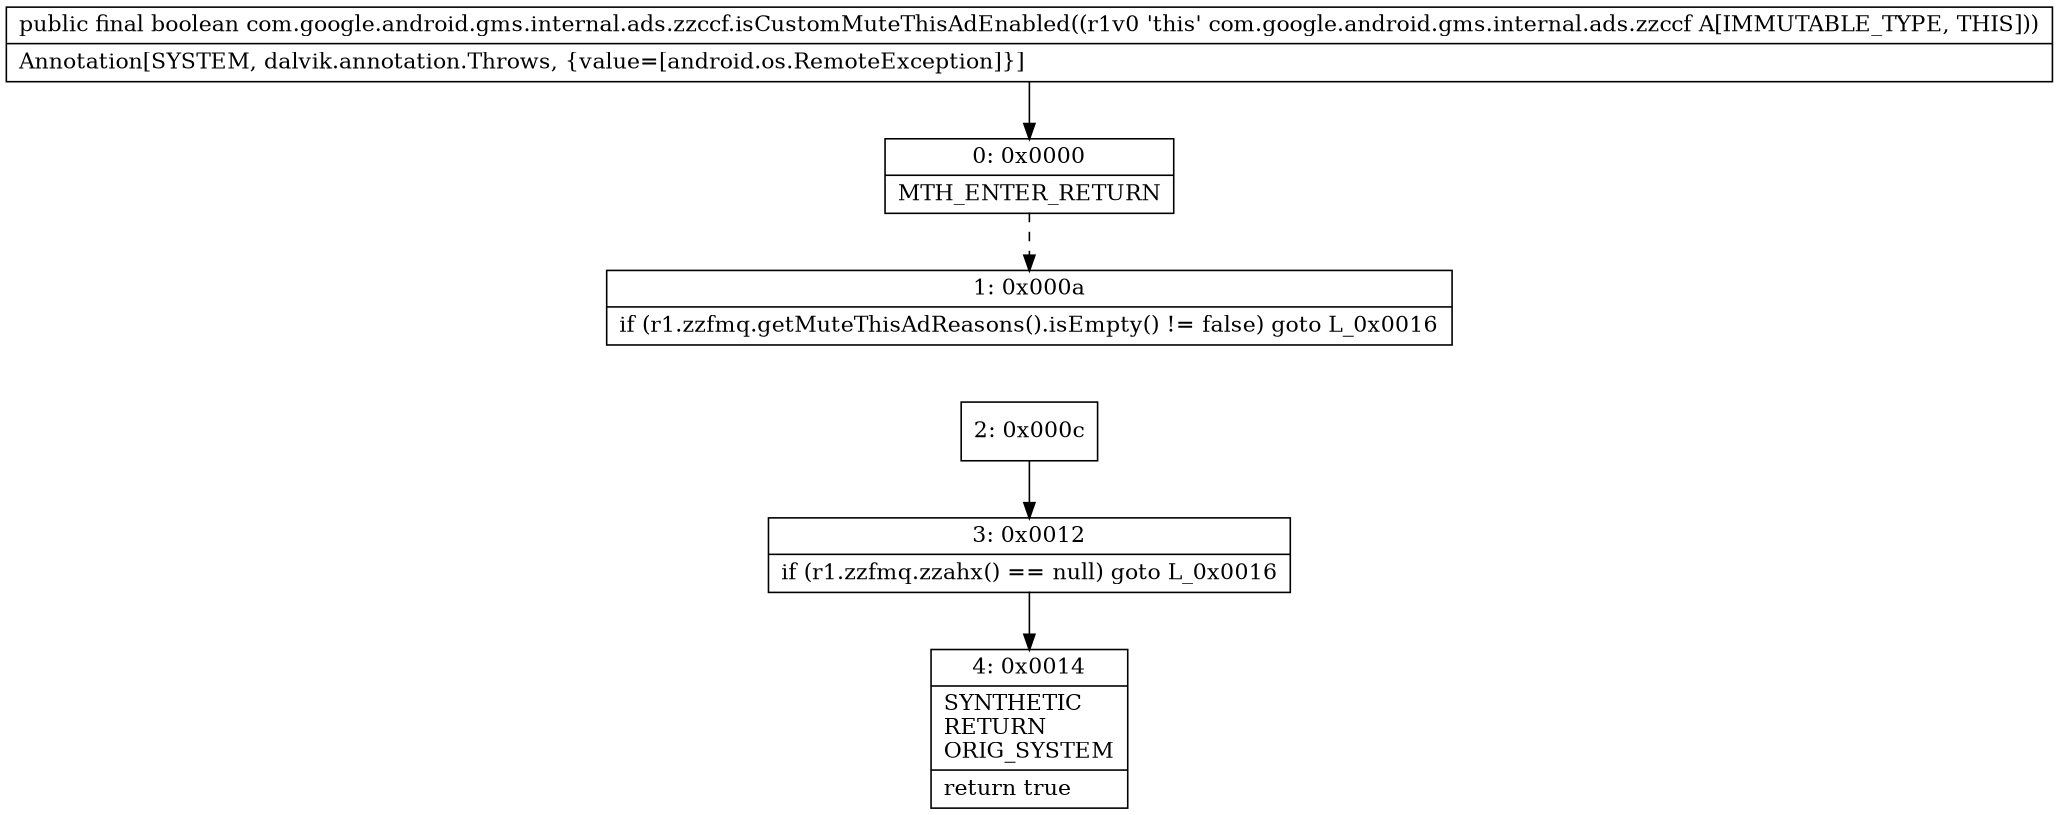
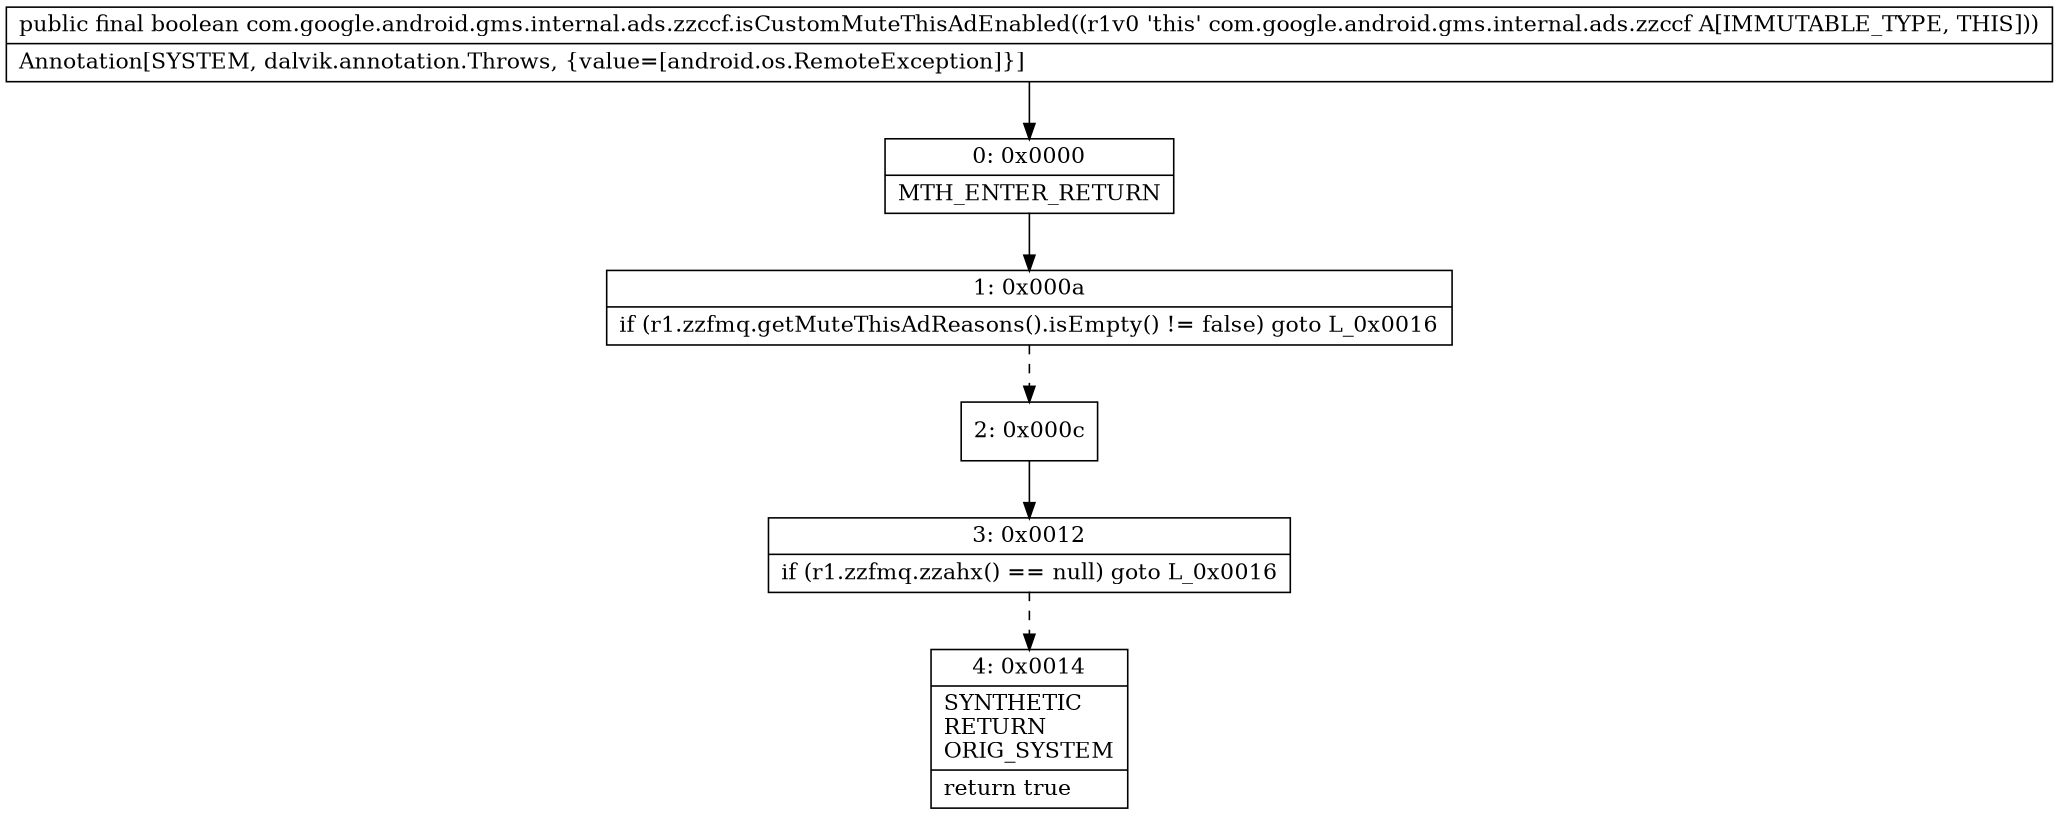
edge "0: 0x0000" -> "1: 0x000a": style dashed -> solid
edge "1: 0x000a" -> "2: 0x000c": added
edge "3: 0x0012" -> "4: 0x0014": style solid -> dashed
